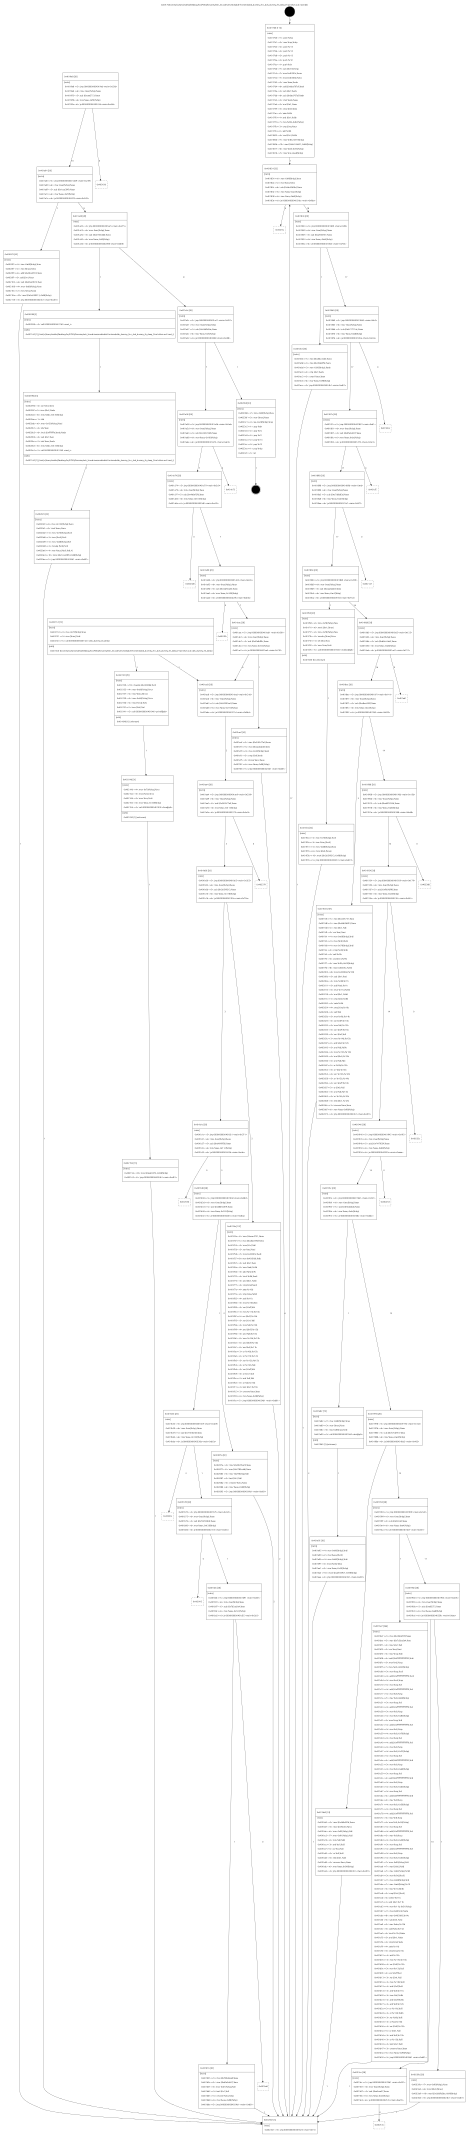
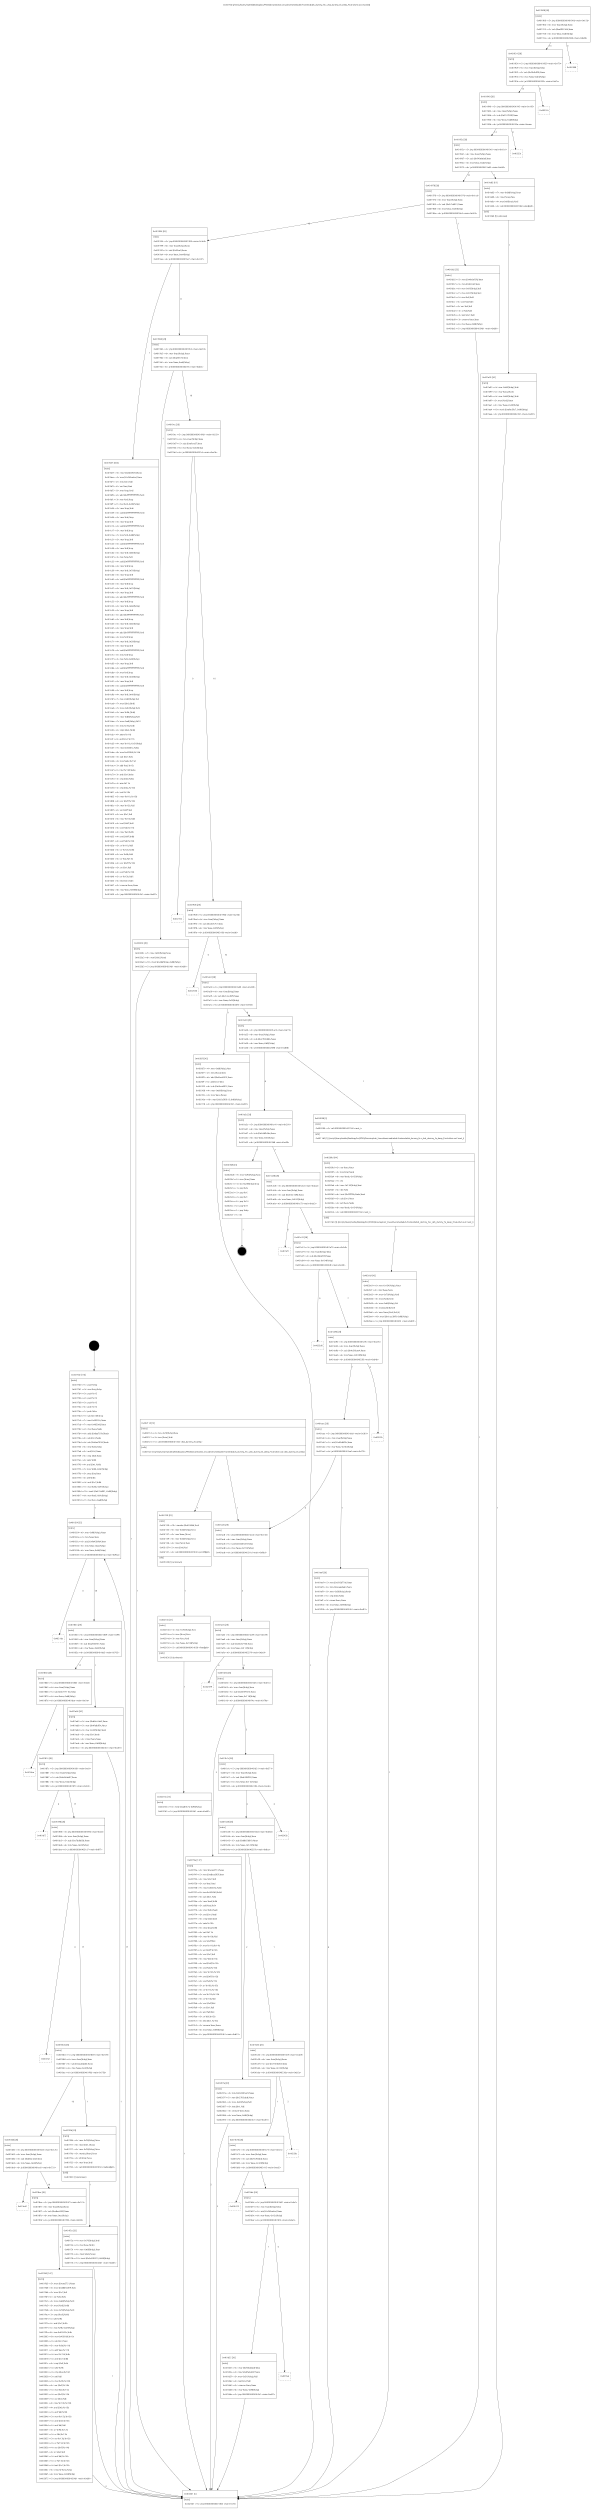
edge "0x4019cc [28]" -> "0x4019e8 [28]": added, label "10"
edge "0x4018ec [28]" -> "0x401908 [28]": removed, label "14"
